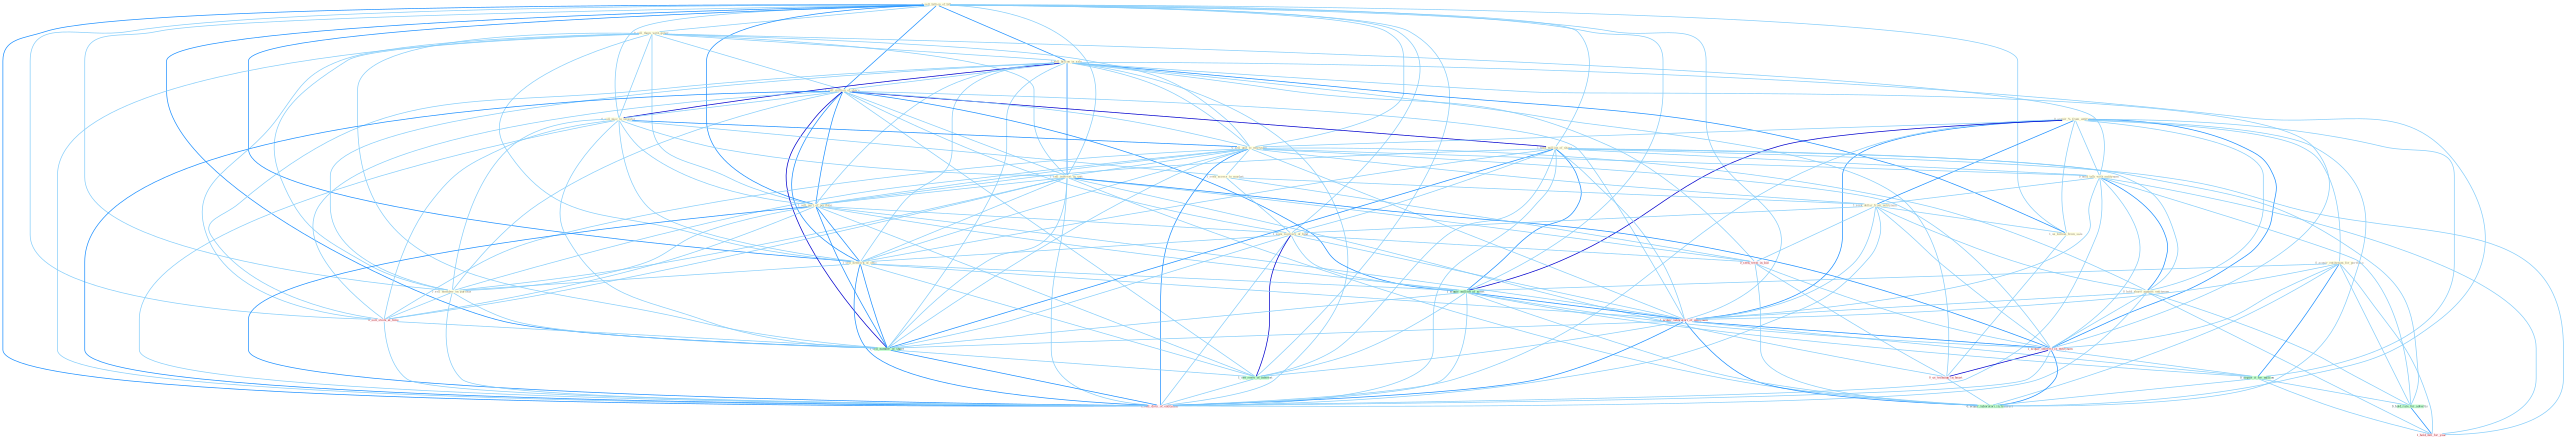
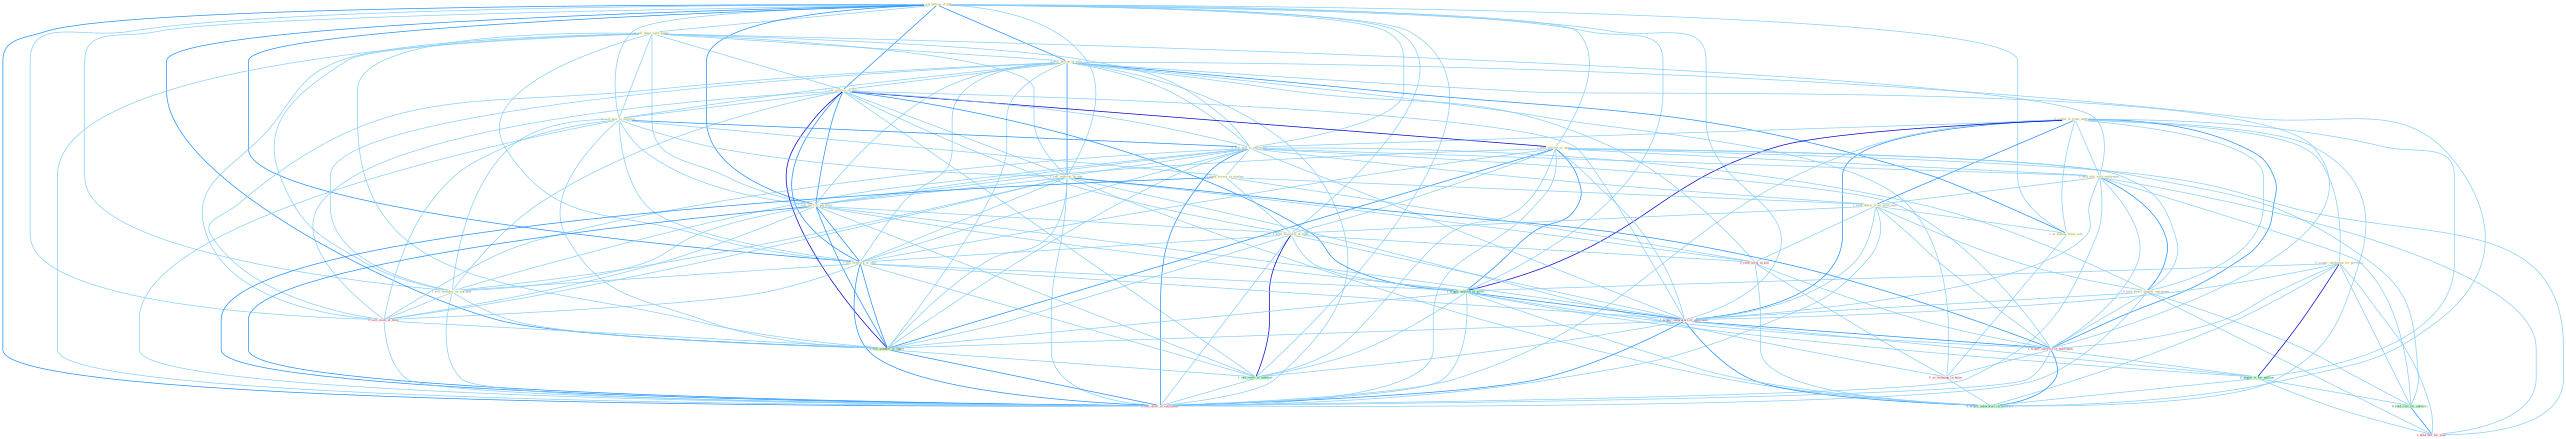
edge "0_sell_billion_in_sale" -- "0_sell_piec_to_investor": color #0000cd -> #87cefa
edge "1_sell_network_of_offic" -- "0_sell_stock_at_time": added
edge "0_acquir_entitynam_for_portfolio" -- "0_acquir_it_for_million": color #1e90ff -> #0000cd
edge "1_sell_million_of_share" -- "1_sell_divis_of_entitynam": now "1_seek_access_to_market" -- "1_sell_divis_of_entitynam"
node "1_sell_number_of_share": fontcolor #2f4f4f -> #b22222
edge "1_acquir_interest_in_entitynam" -- "0_us_techniqu_in_heart": color #0000cd -> #87cefa
